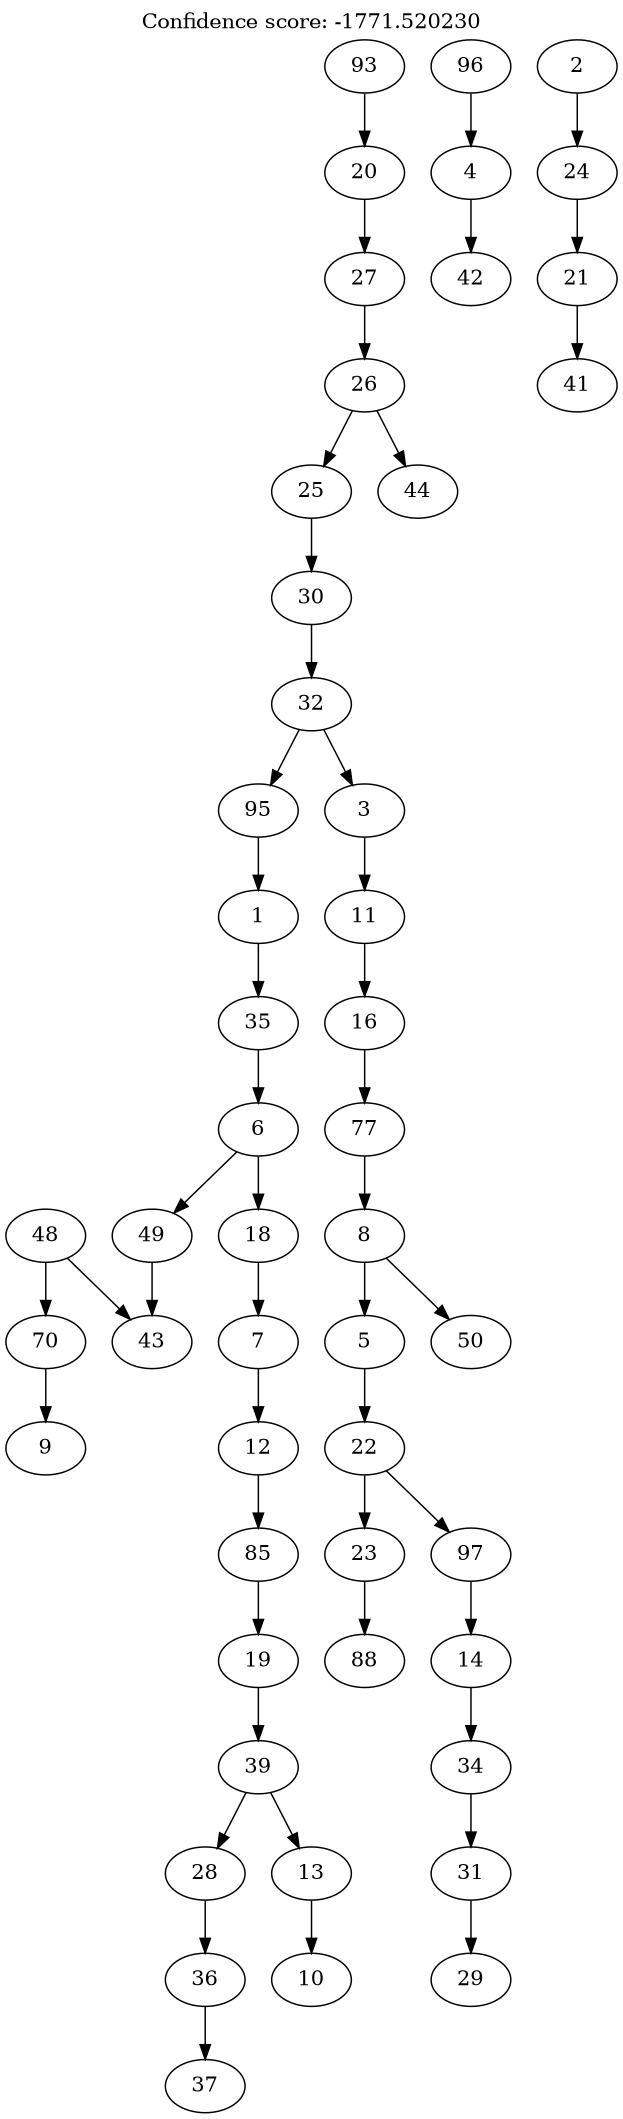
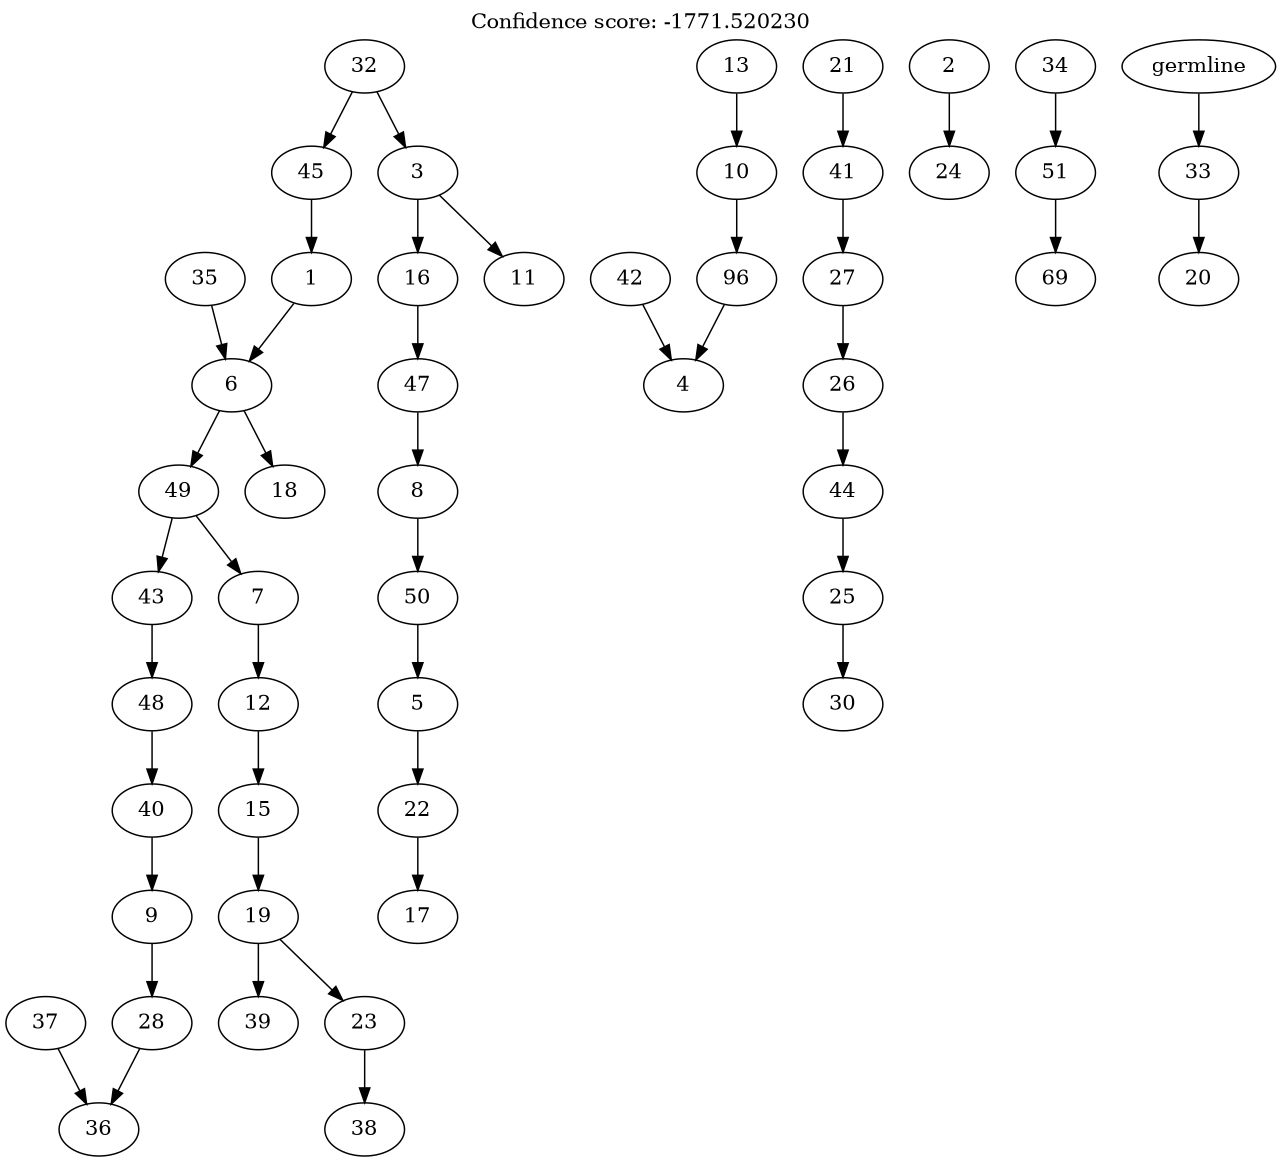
node "93": label "93" -> "33"
node "germline": added
edge "20" -> "27": now "41" -> "27"
edge "4" -> "42": reversed
edge "24" -> "21": removed
edge "10" -> "96": added
edge "26" -> "25": now "44" -> "25"
edge "30" -> "32": removed
node "95": label "95" -> "45"
edge "1" -> "35": now "1" -> "6"
edge "11" -> "16": now "3" -> "16"
node "77": label "77" -> "47"
edge "18" -> "7": now "49" -> "7"
edge "8" -> "5": now "50" -> "5"
edge "48" -> "43": reversed
node "70": label "70" -> "40"
edge "22" -> "23": now "19" -> "23"
node "85": label "85" -> "15"
node "97": label "97" -> "17"
node "88": label "88" -> "38"
node "14": removed
edge "39" -> "28": now "9" -> "28"
edge "39" -> "13": removed
node "31": label "31" -> "51"
node "29": label "29" -> "69"
edge "36" -> "37": reversed
